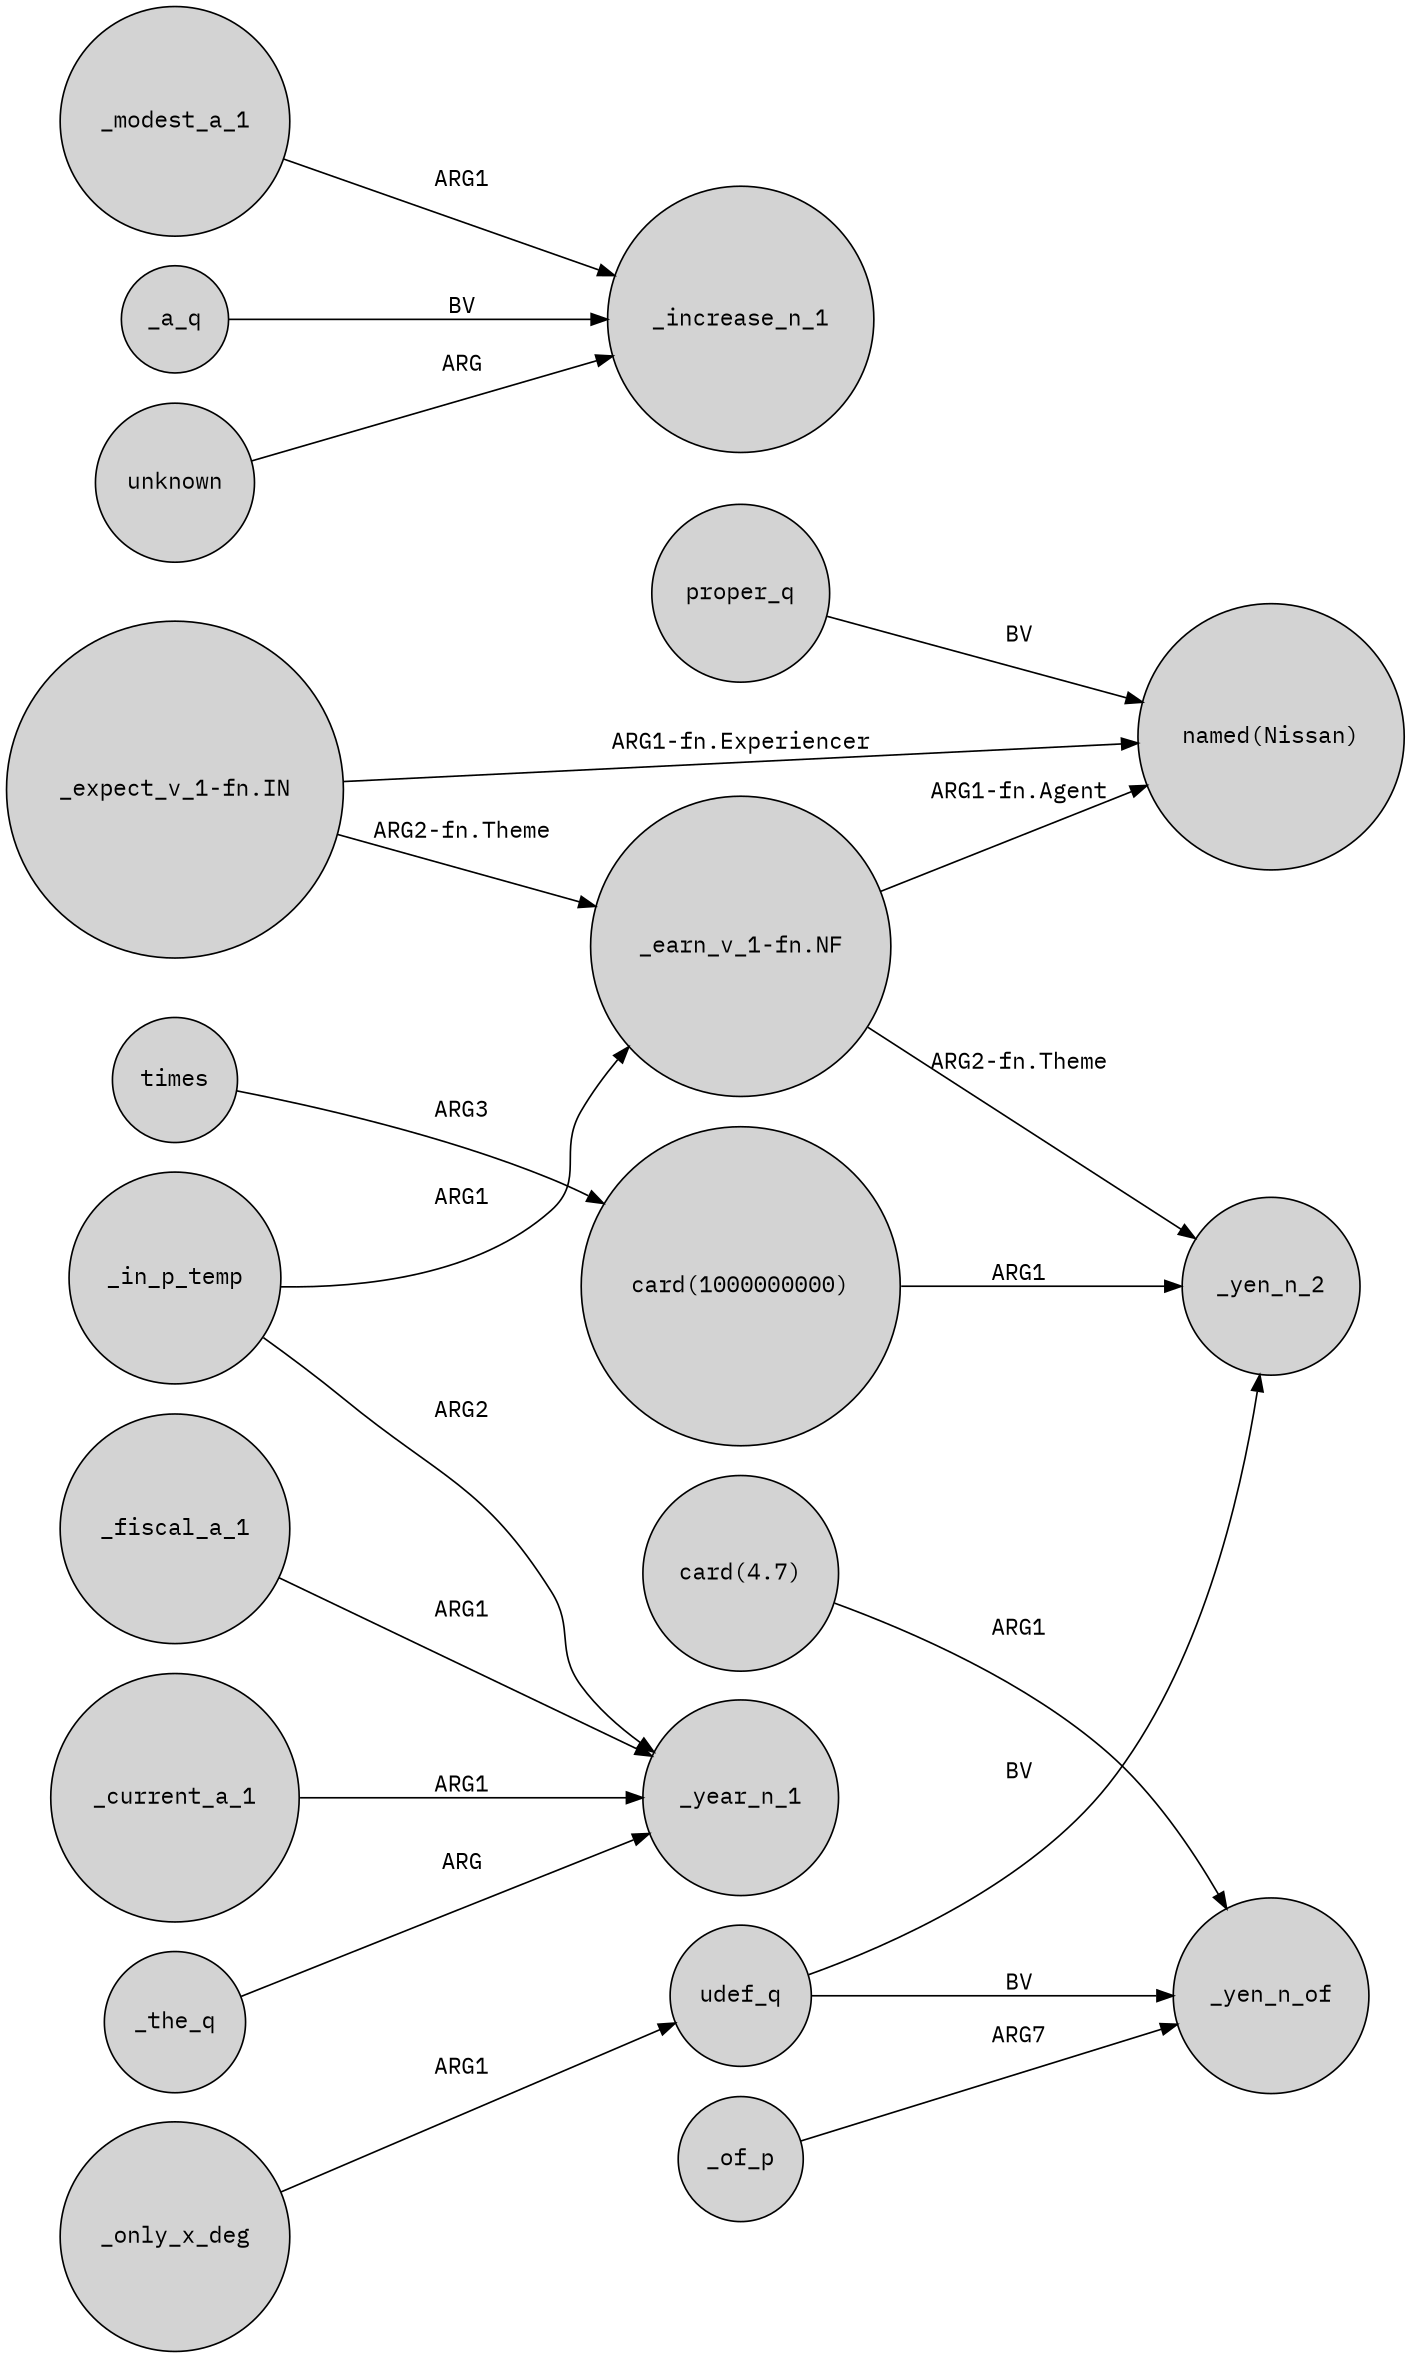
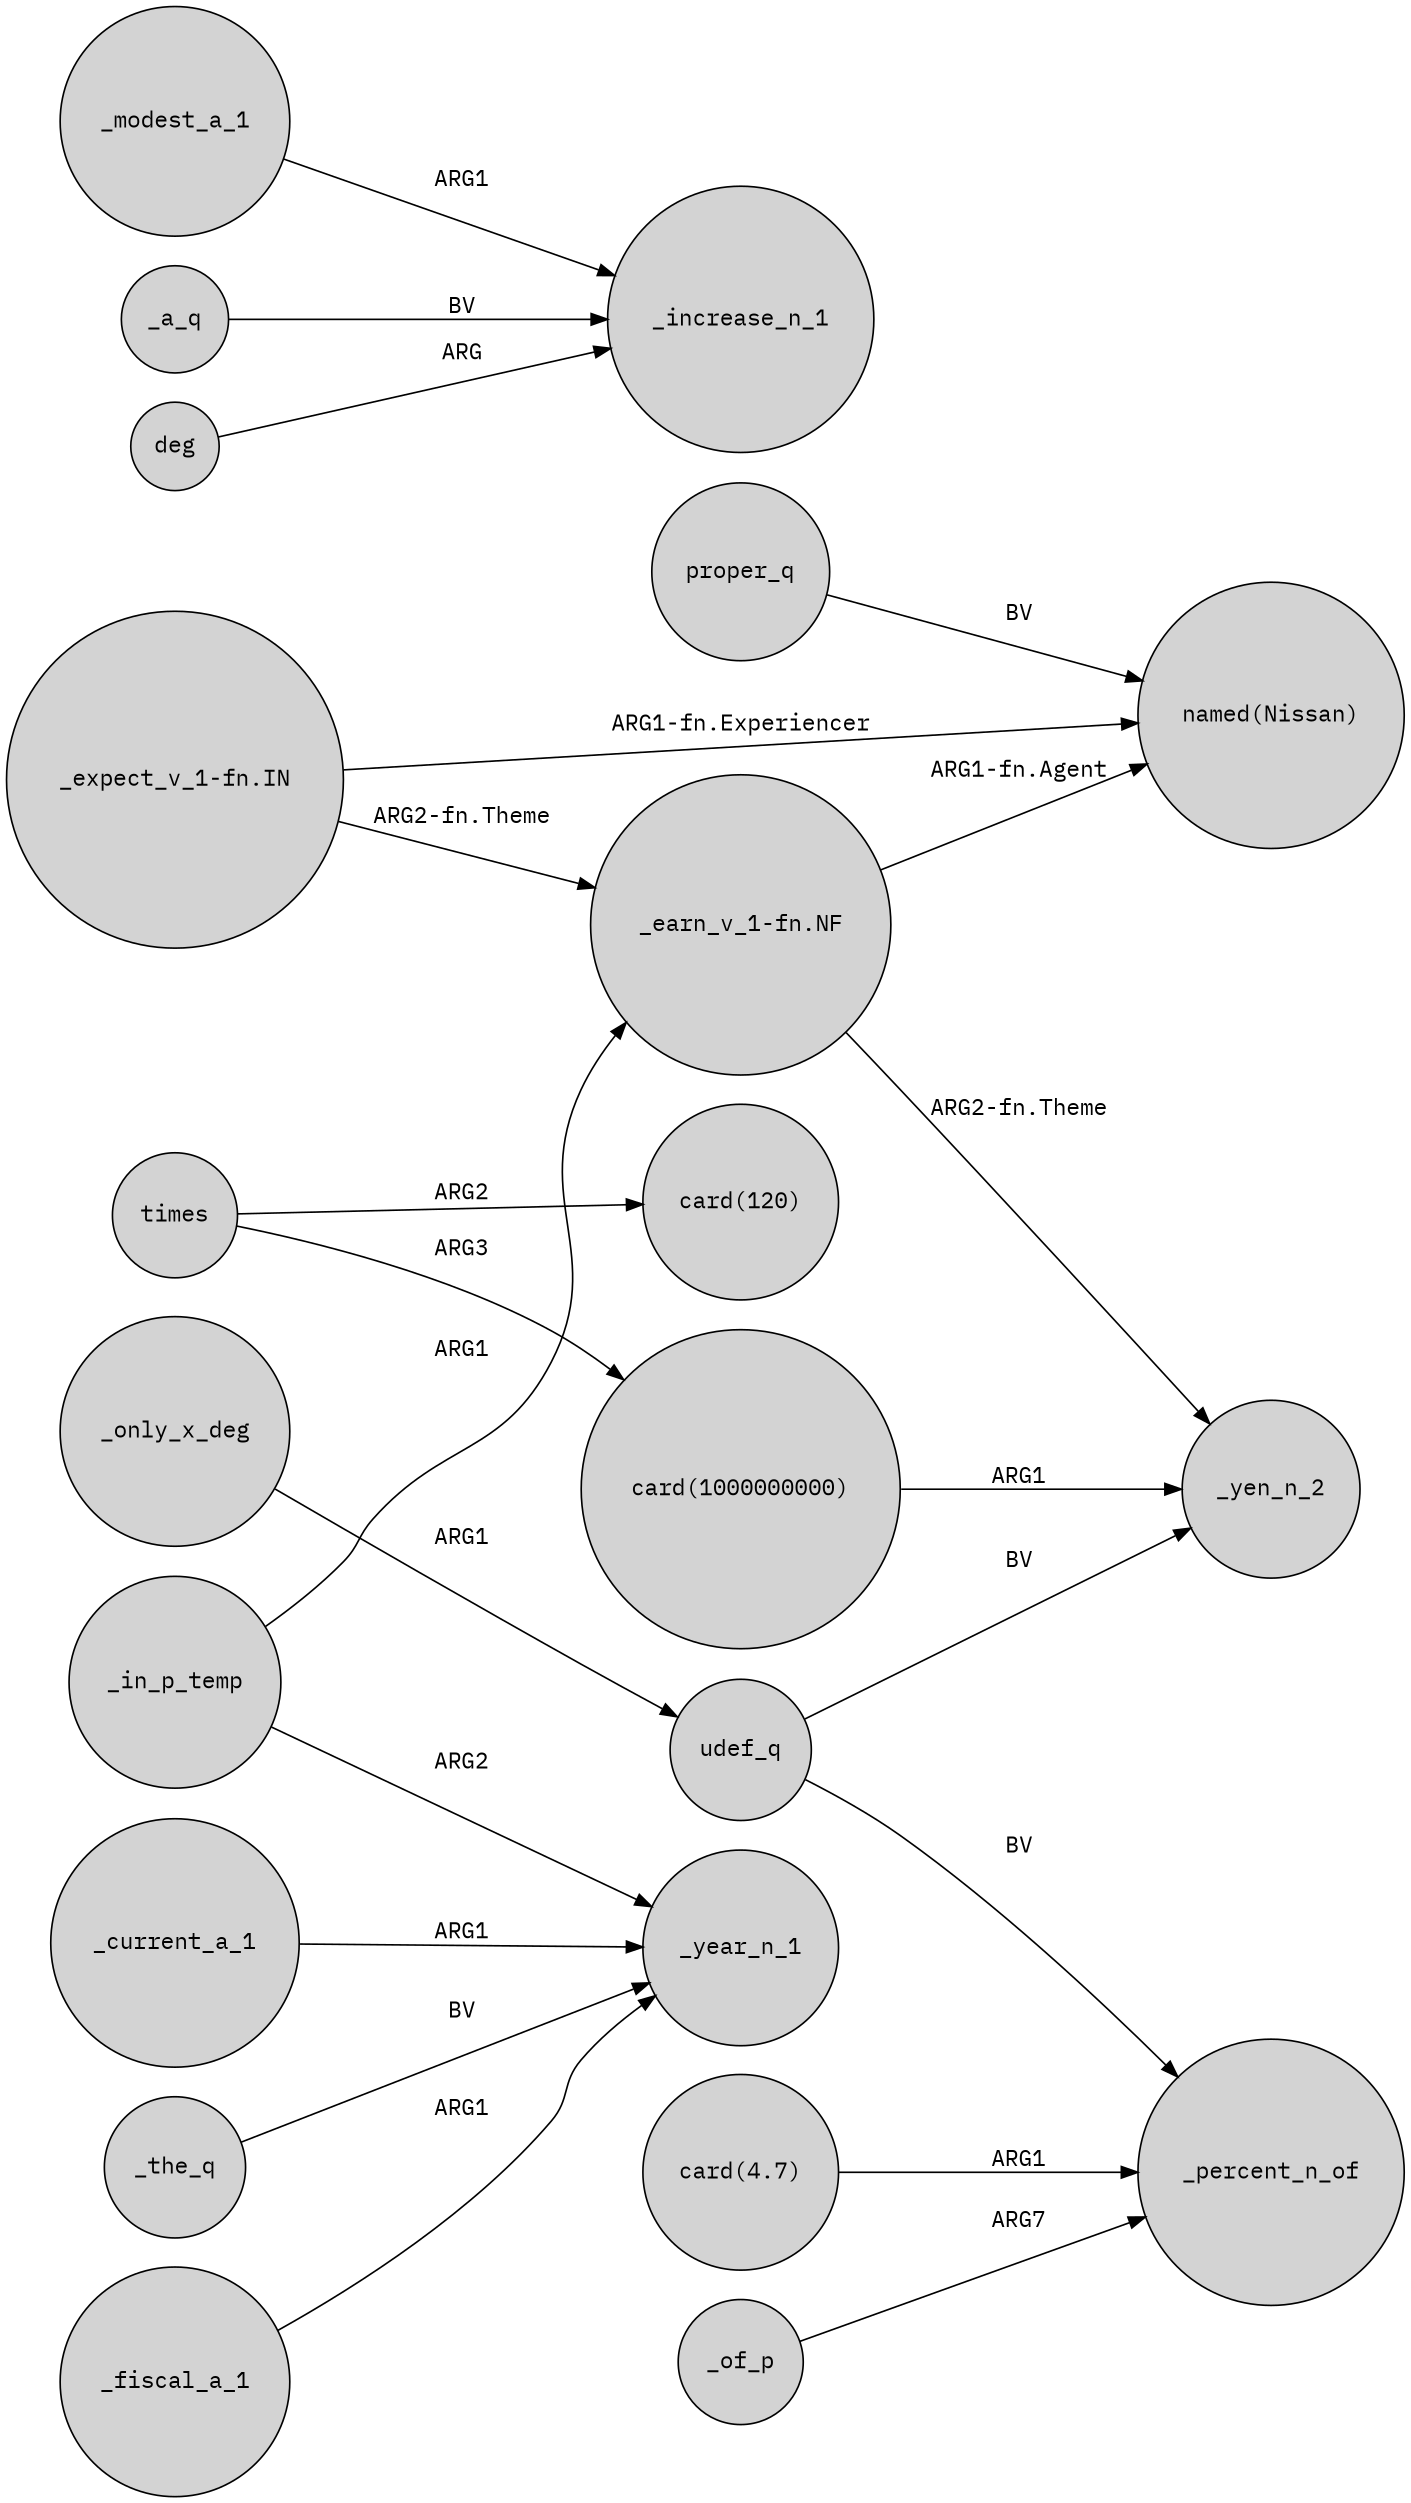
node "unknown": label "unknown" -> "deg"
node "card(120)": added
edge "_the_q" -> "_year_n_1": label "ARG" -> "BV"
node "_yen_n_of": label "_yen_n_of" -> "_percent_n_of"
